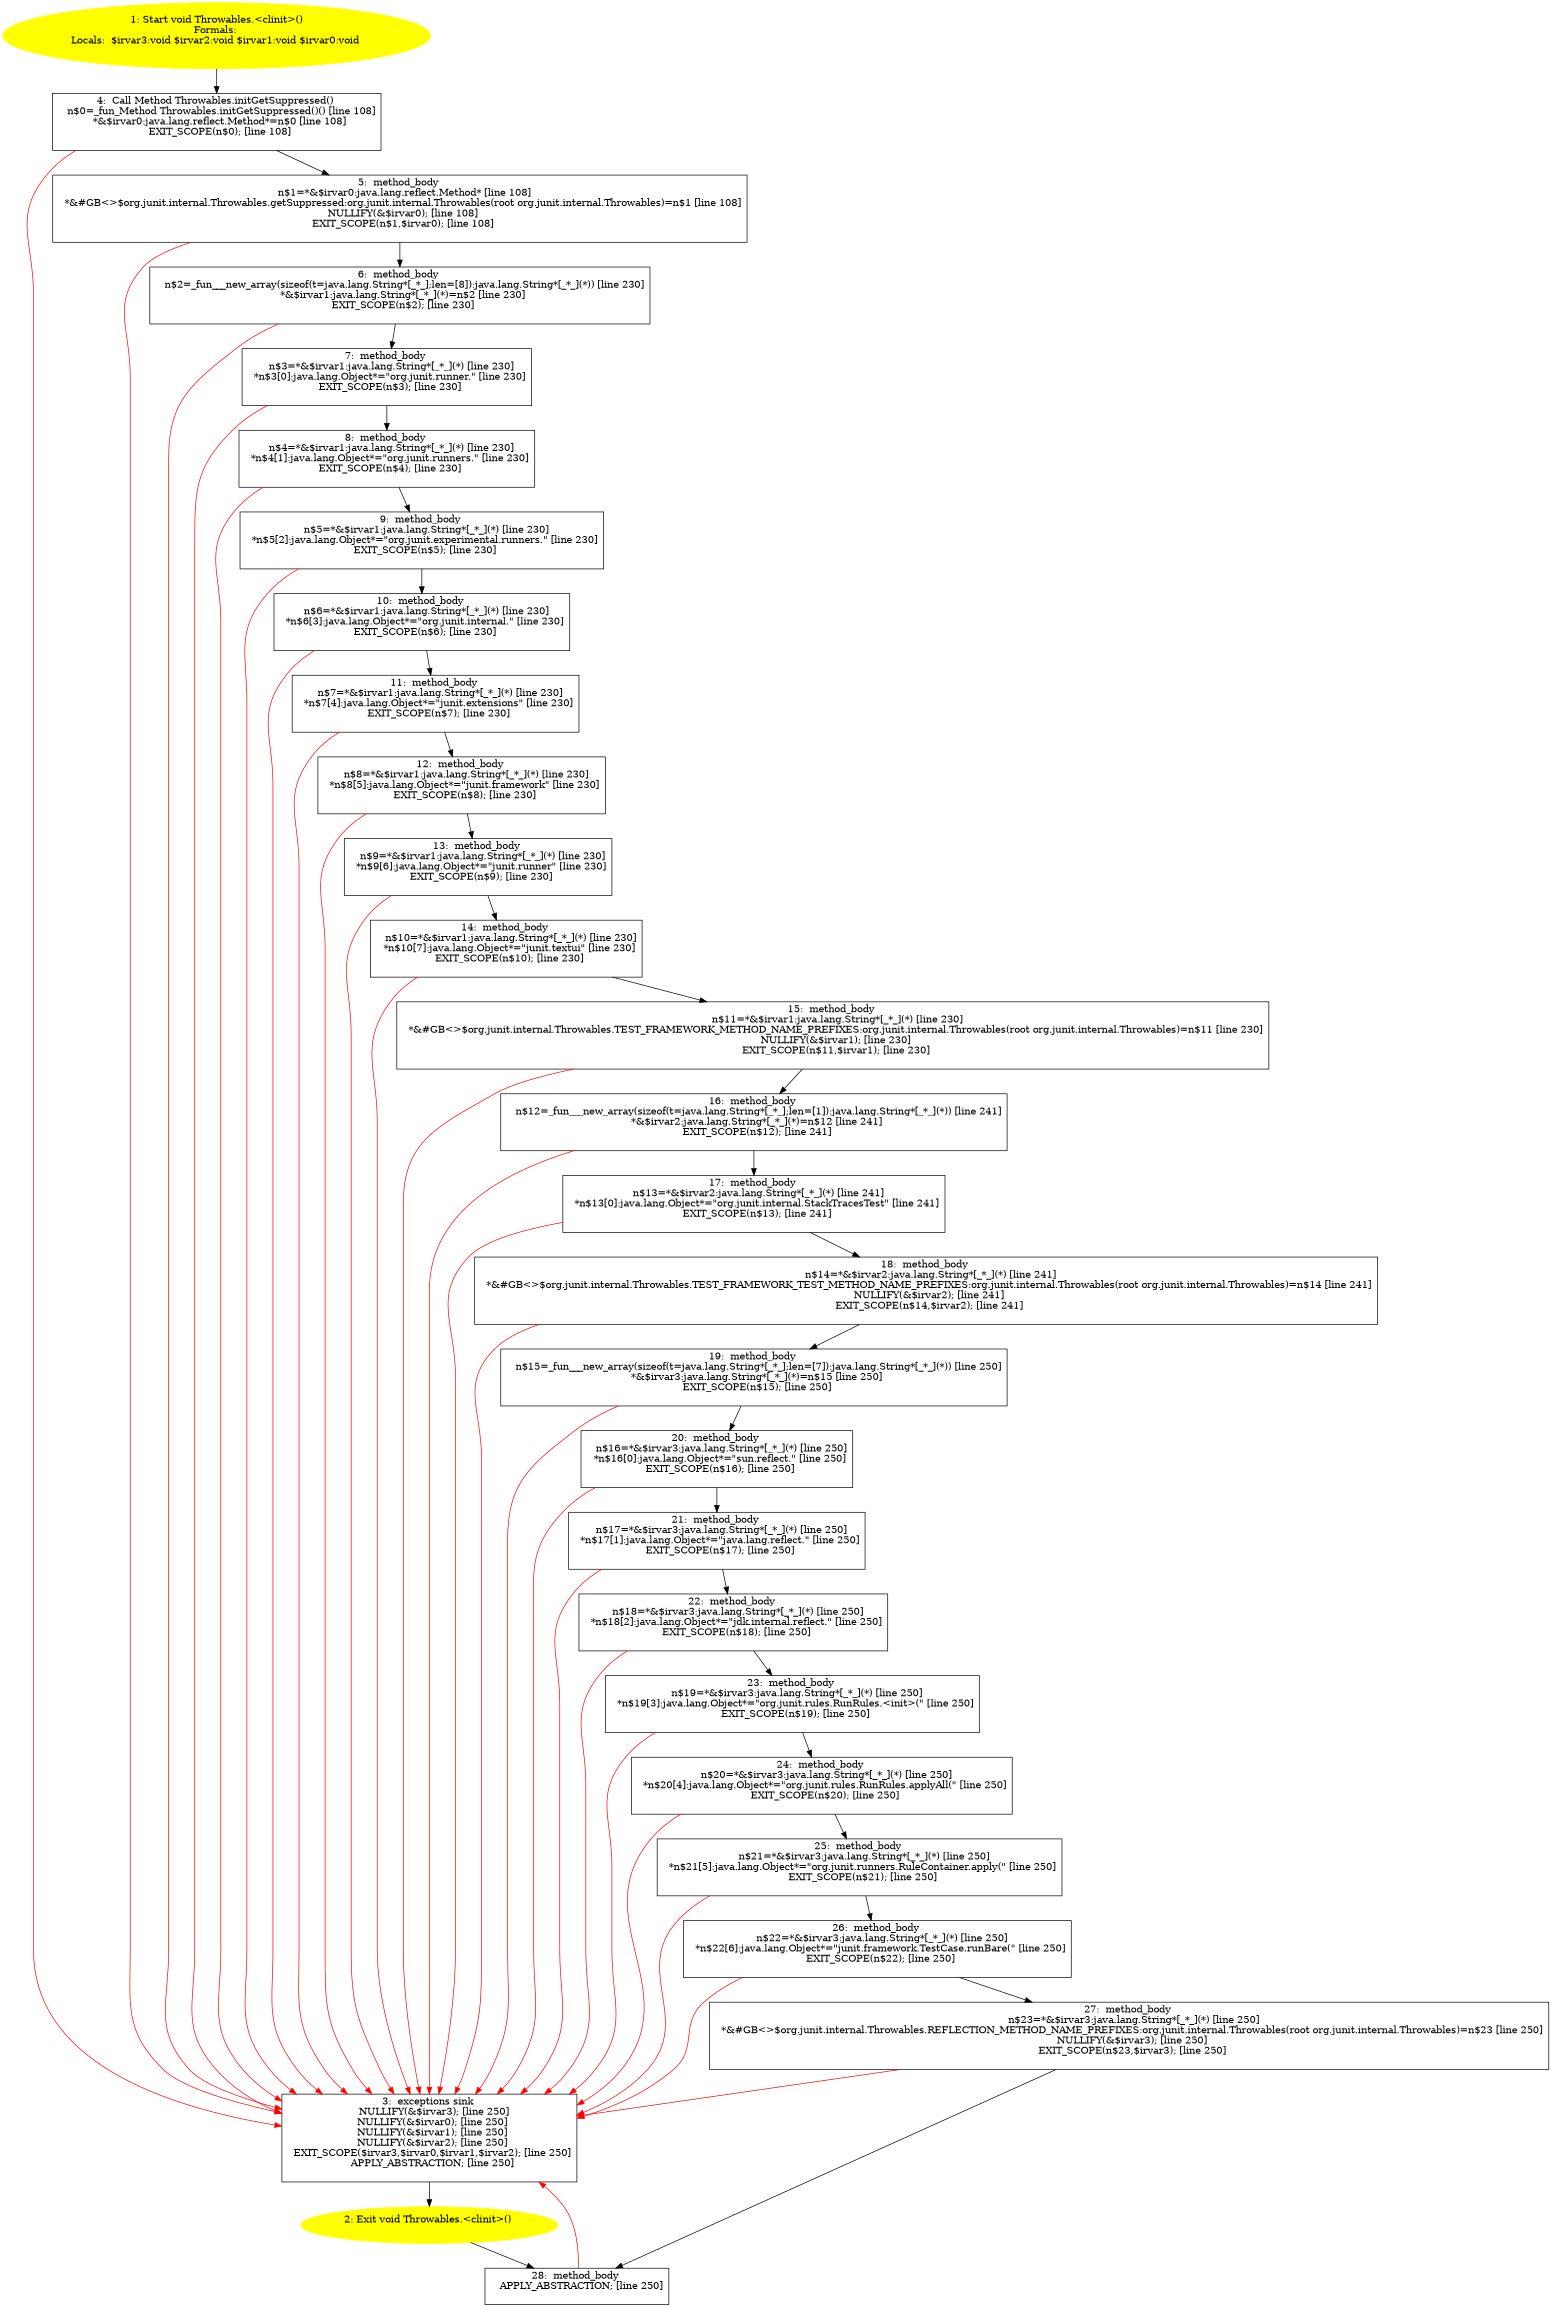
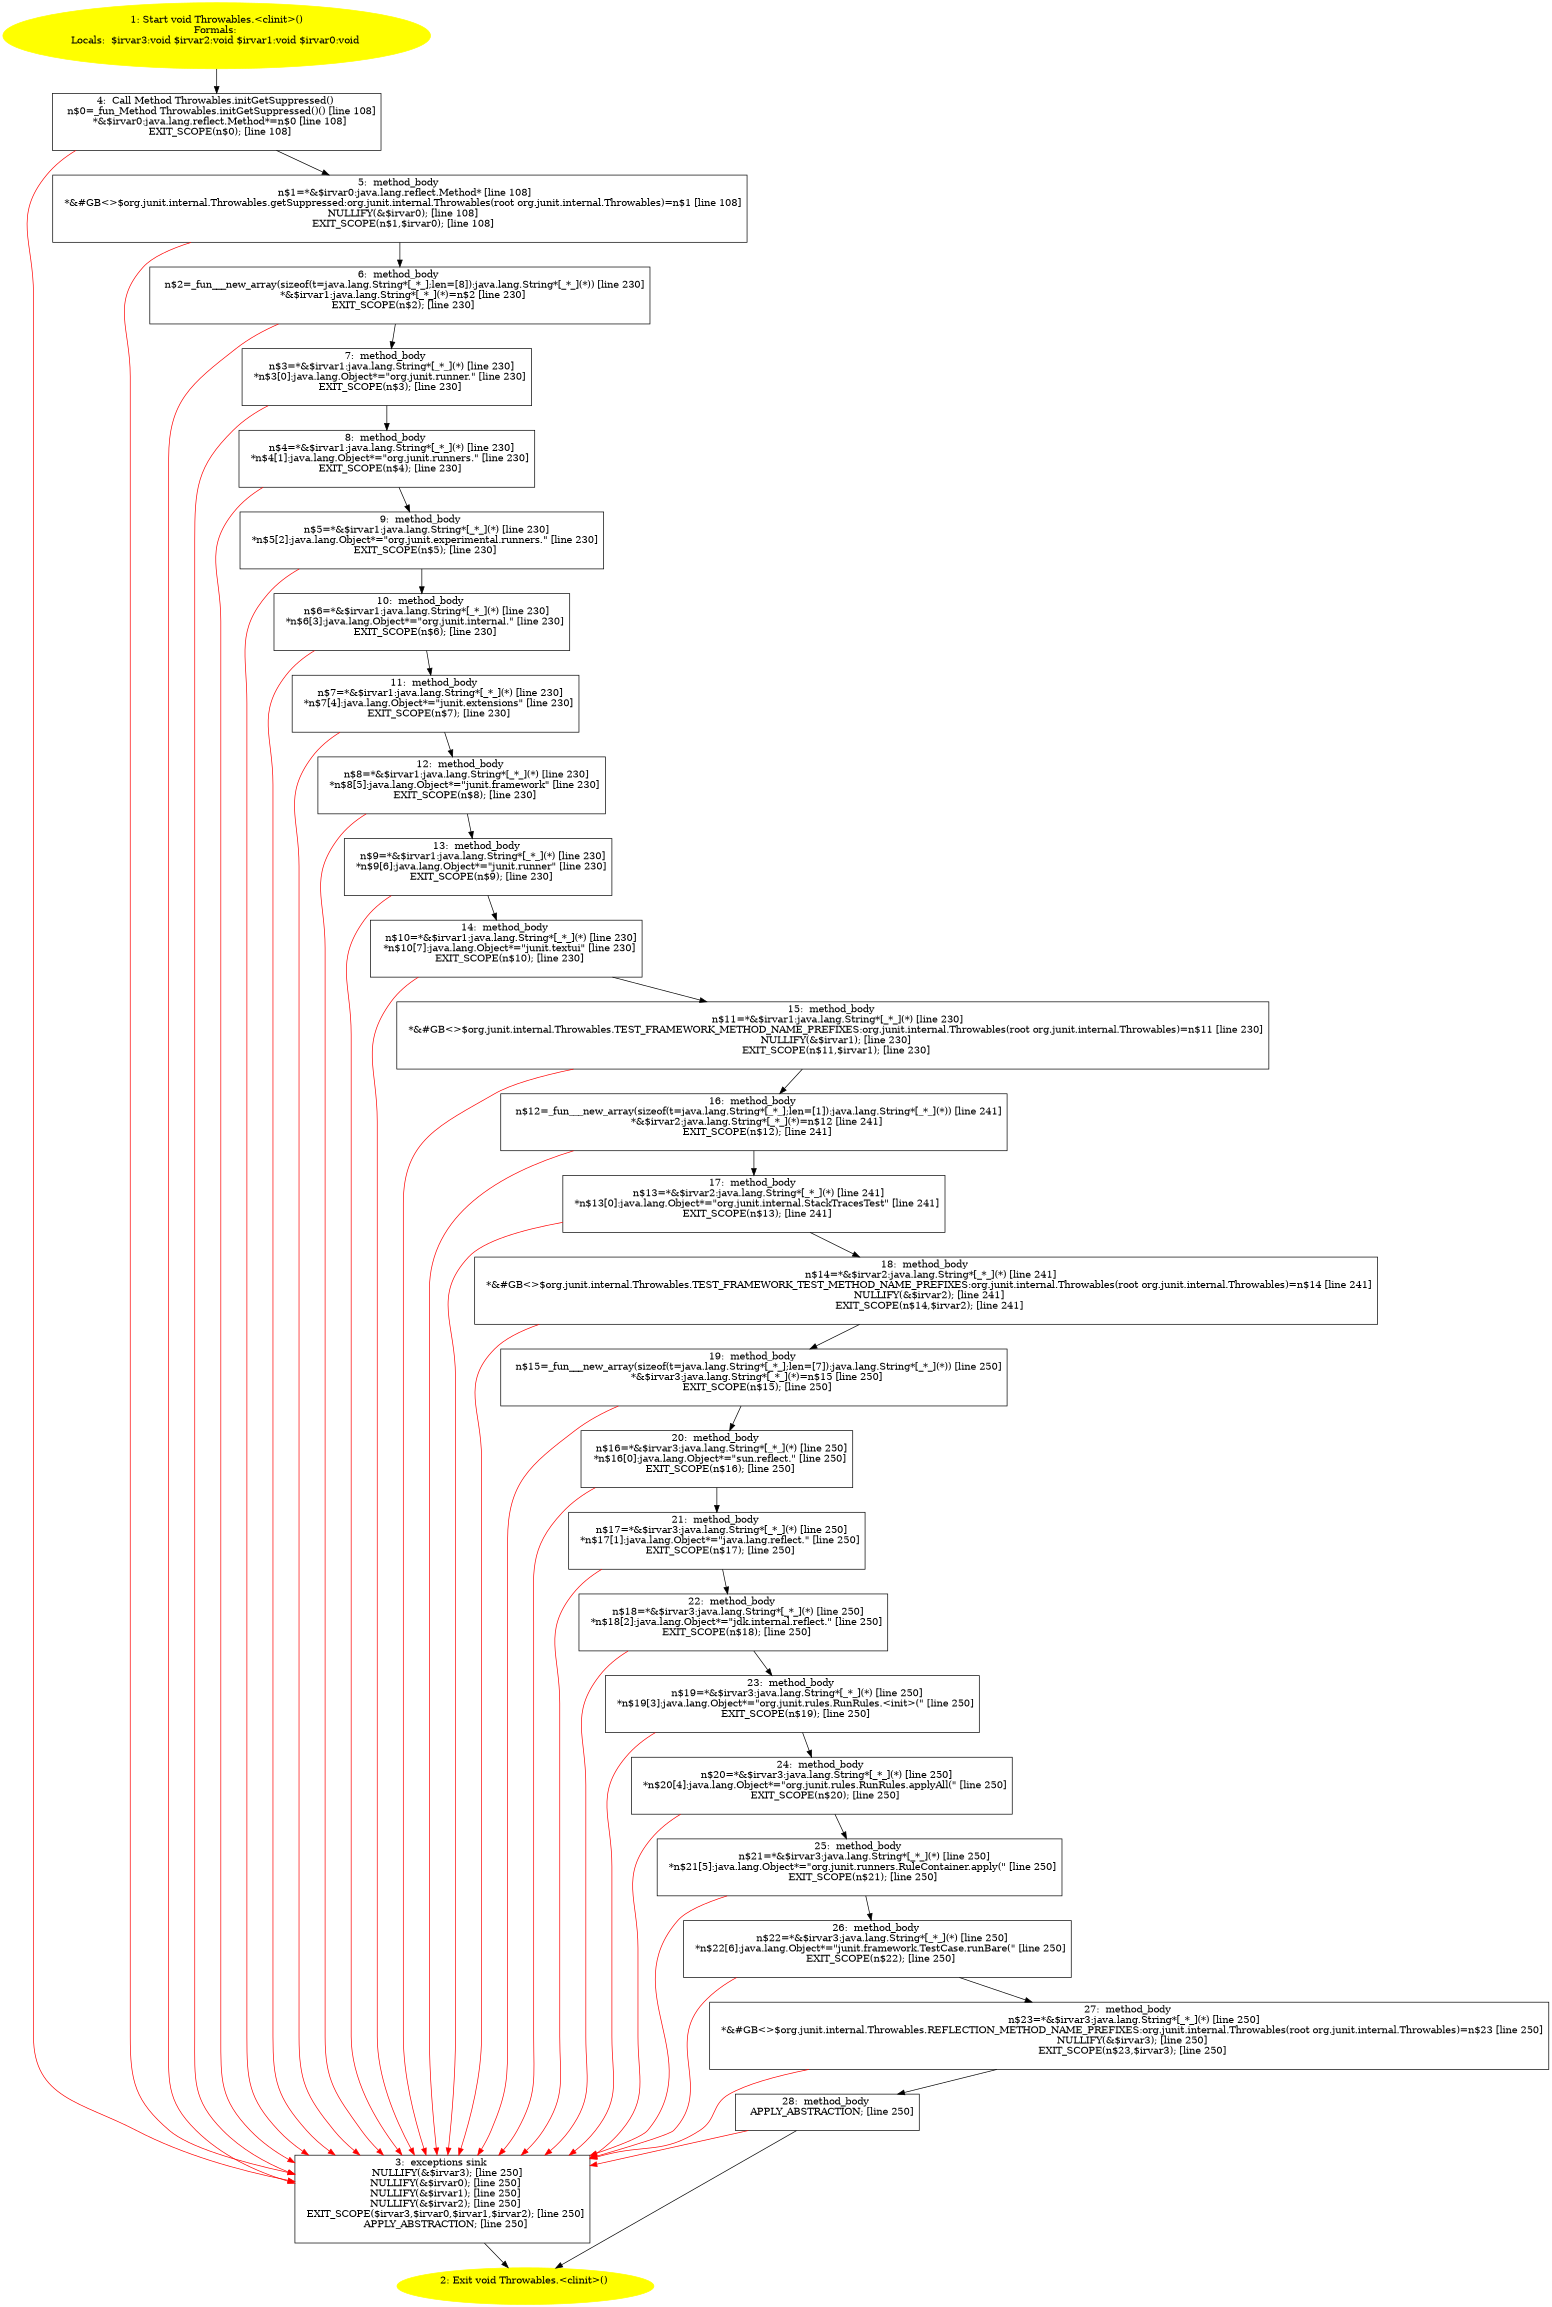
edge "2: Exit void Throwables.<clinit>()" -> "28:  method_body APPLY_ABSTRACTION; [line 250]": reversed
